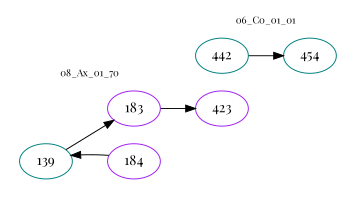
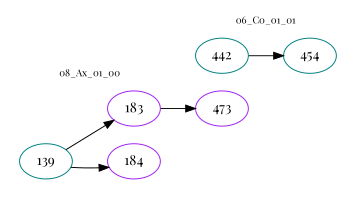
cluster "08_Ax_01_70": label "08_Ax_01_70" -> "08_Ax_01_00"
node "423": label "423" -> "473"
edge "184" -> "139": reversed
